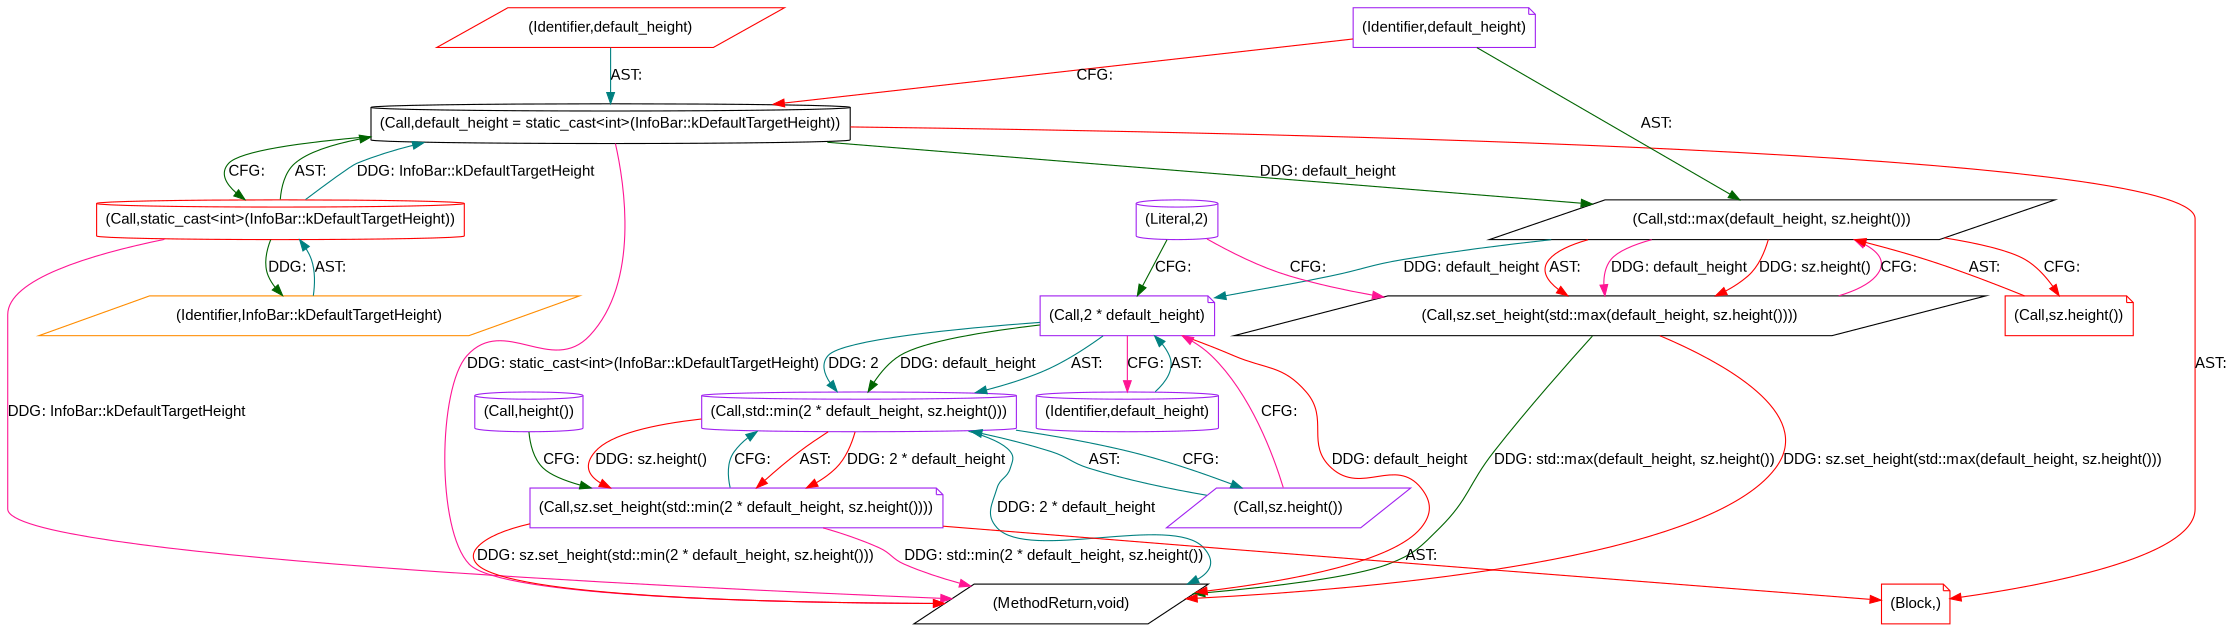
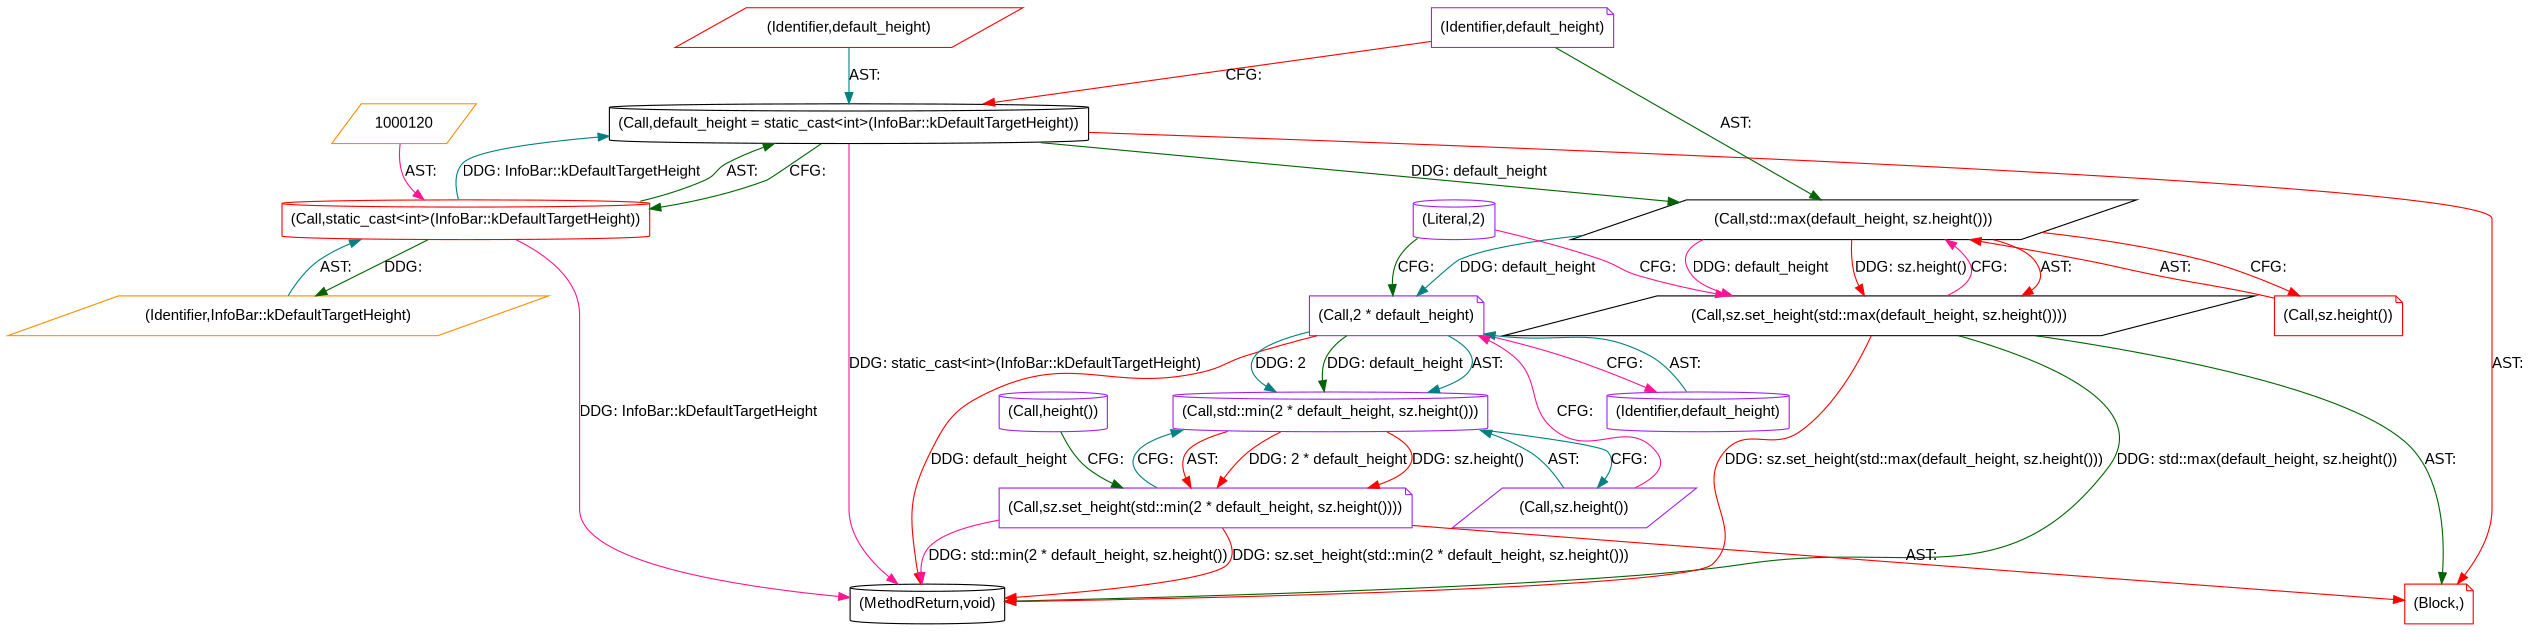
node "1000120": added
edge "(Call,sz.set_height(std::max(default_height, sz.height())))" -> "(Block,)": added, label "AST:"
edge "(Call,std::min(2 * default_height, sz.height()))" -> "(MethodReturn,void)": removed, label "DDG: 2 * default_height"
node "(MethodReturn,void)": shape parallelogram -> cylinder
